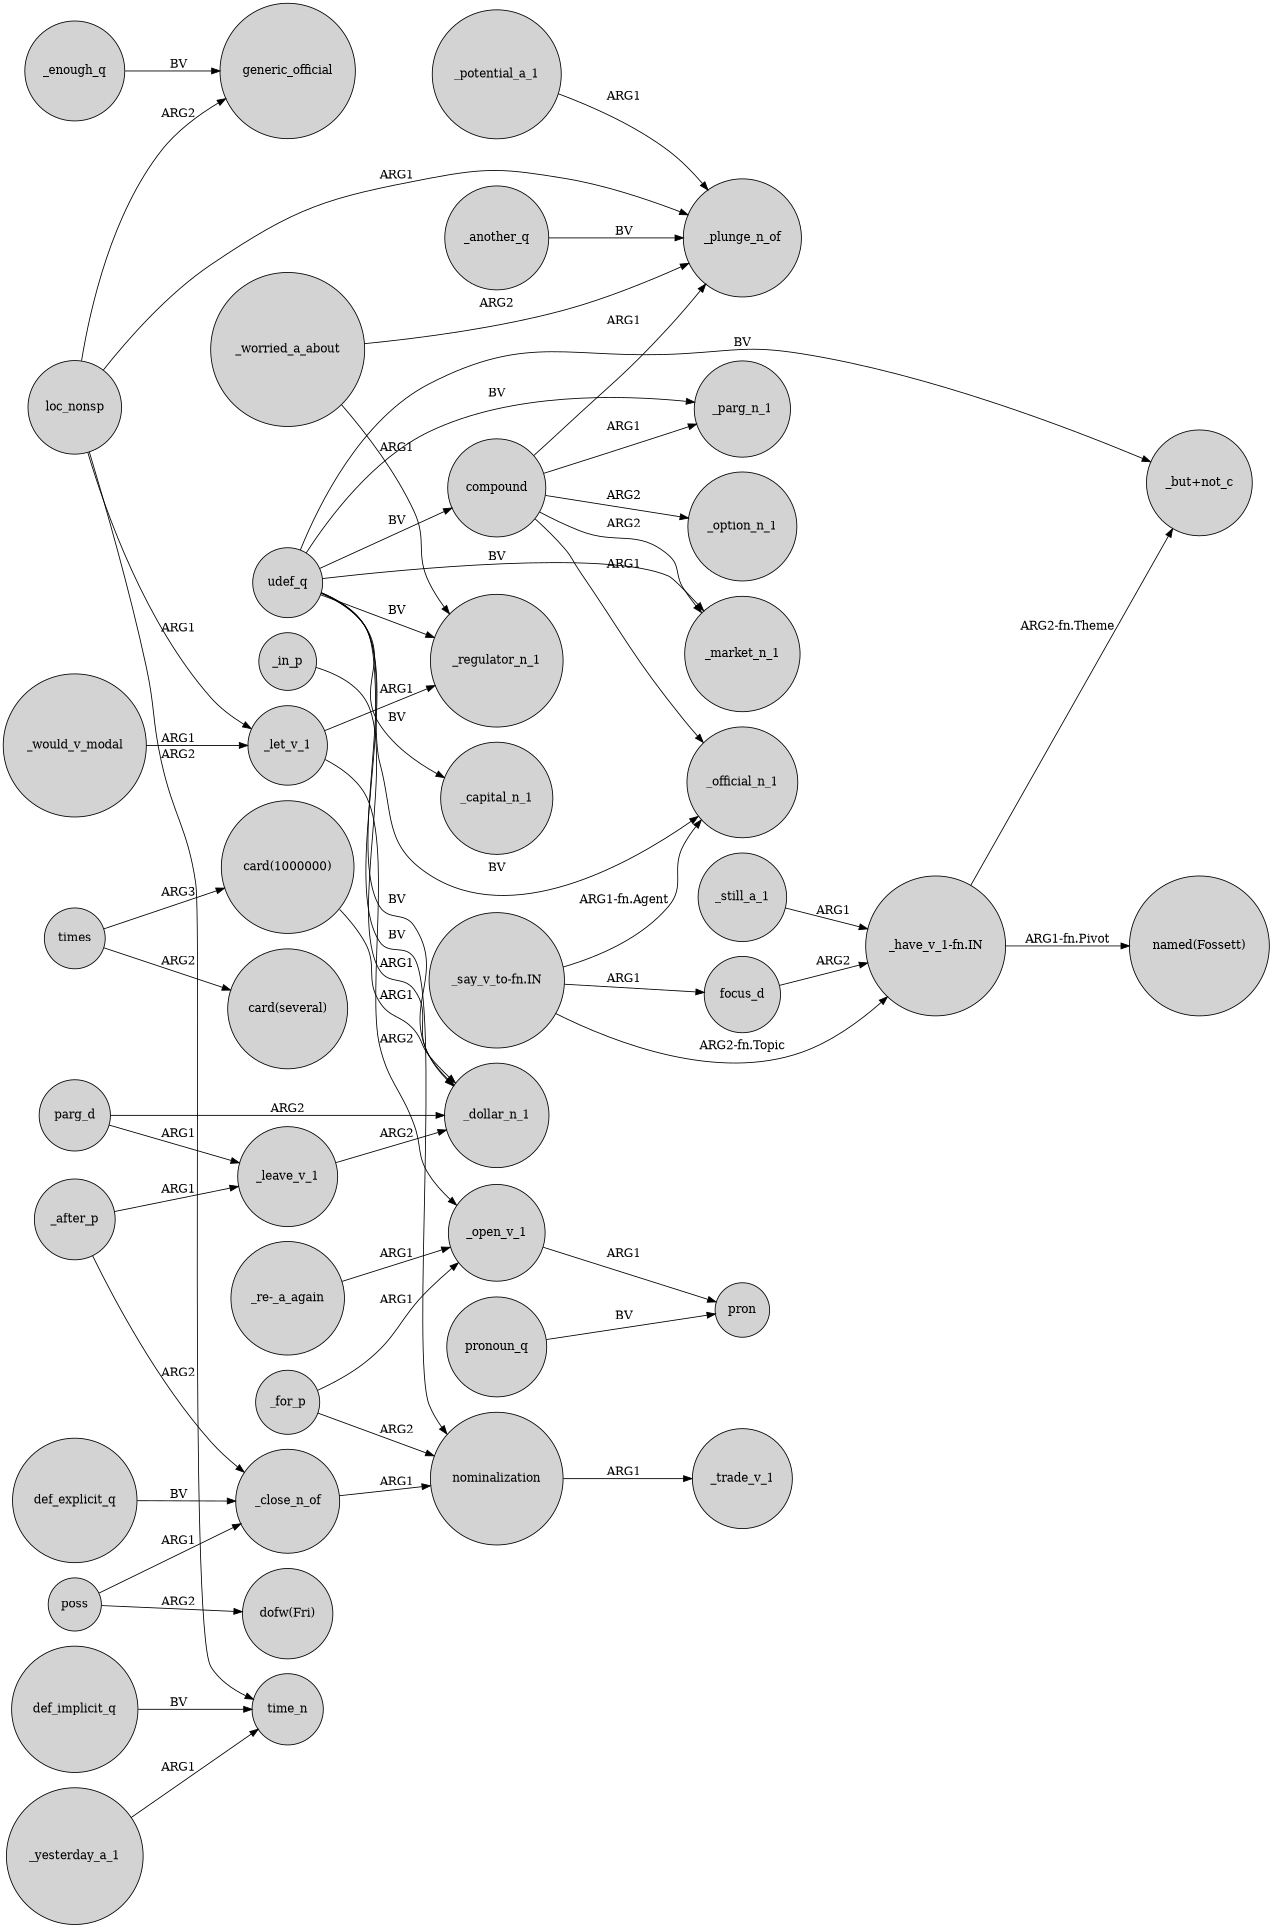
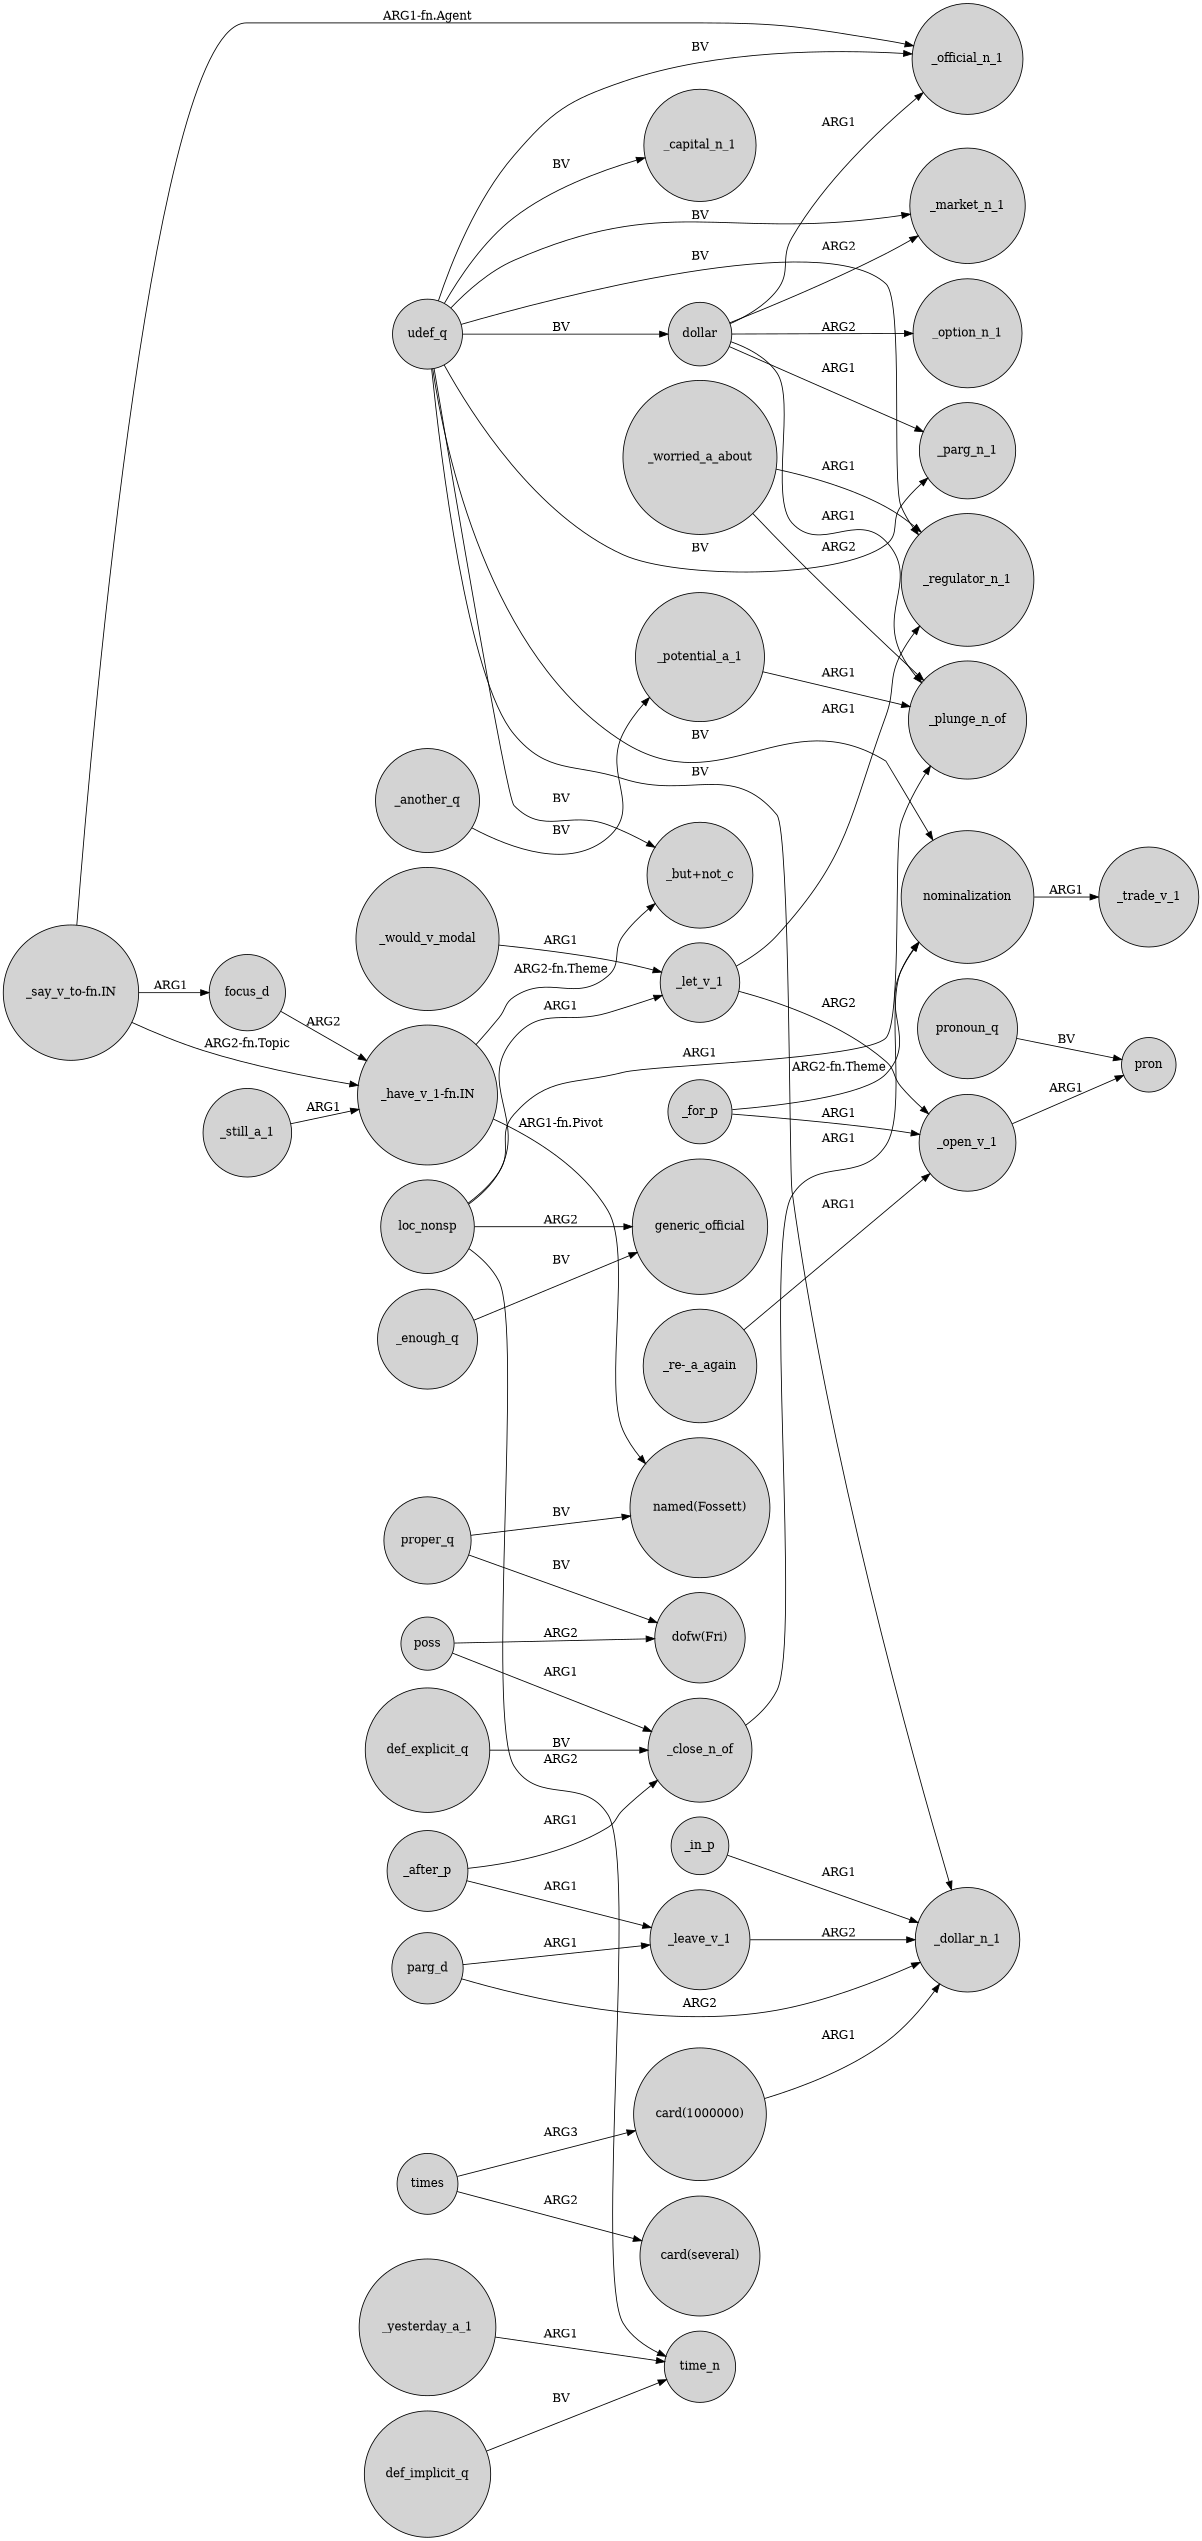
edge "_another_q" -> "_plunge_n_of": now "_another_q" -> "_potential_a_1"
node "compound": label "compound" -> "dollar"
edge "_after_p" -> "_close_n_of": label "ARG2" -> "ARG1"
edge "_for_p" -> "nominalization": label "ARG2" -> "ARG2-fn.Theme"
node "proper_q": added
